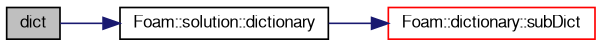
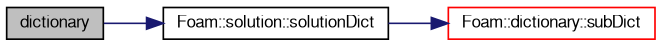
node "dict": label "dict" -> "dictionary"
node "Foam::solution::dictionary": label "Foam::solution::dictionary" -> "Foam::solution::solutionDict"
